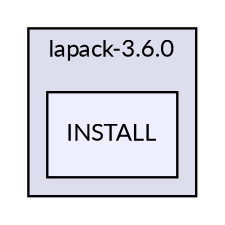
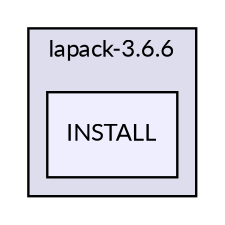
cluster "lapack-3.6.0": label "lapack-3.6.0" -> "lapack-3.6.6"
